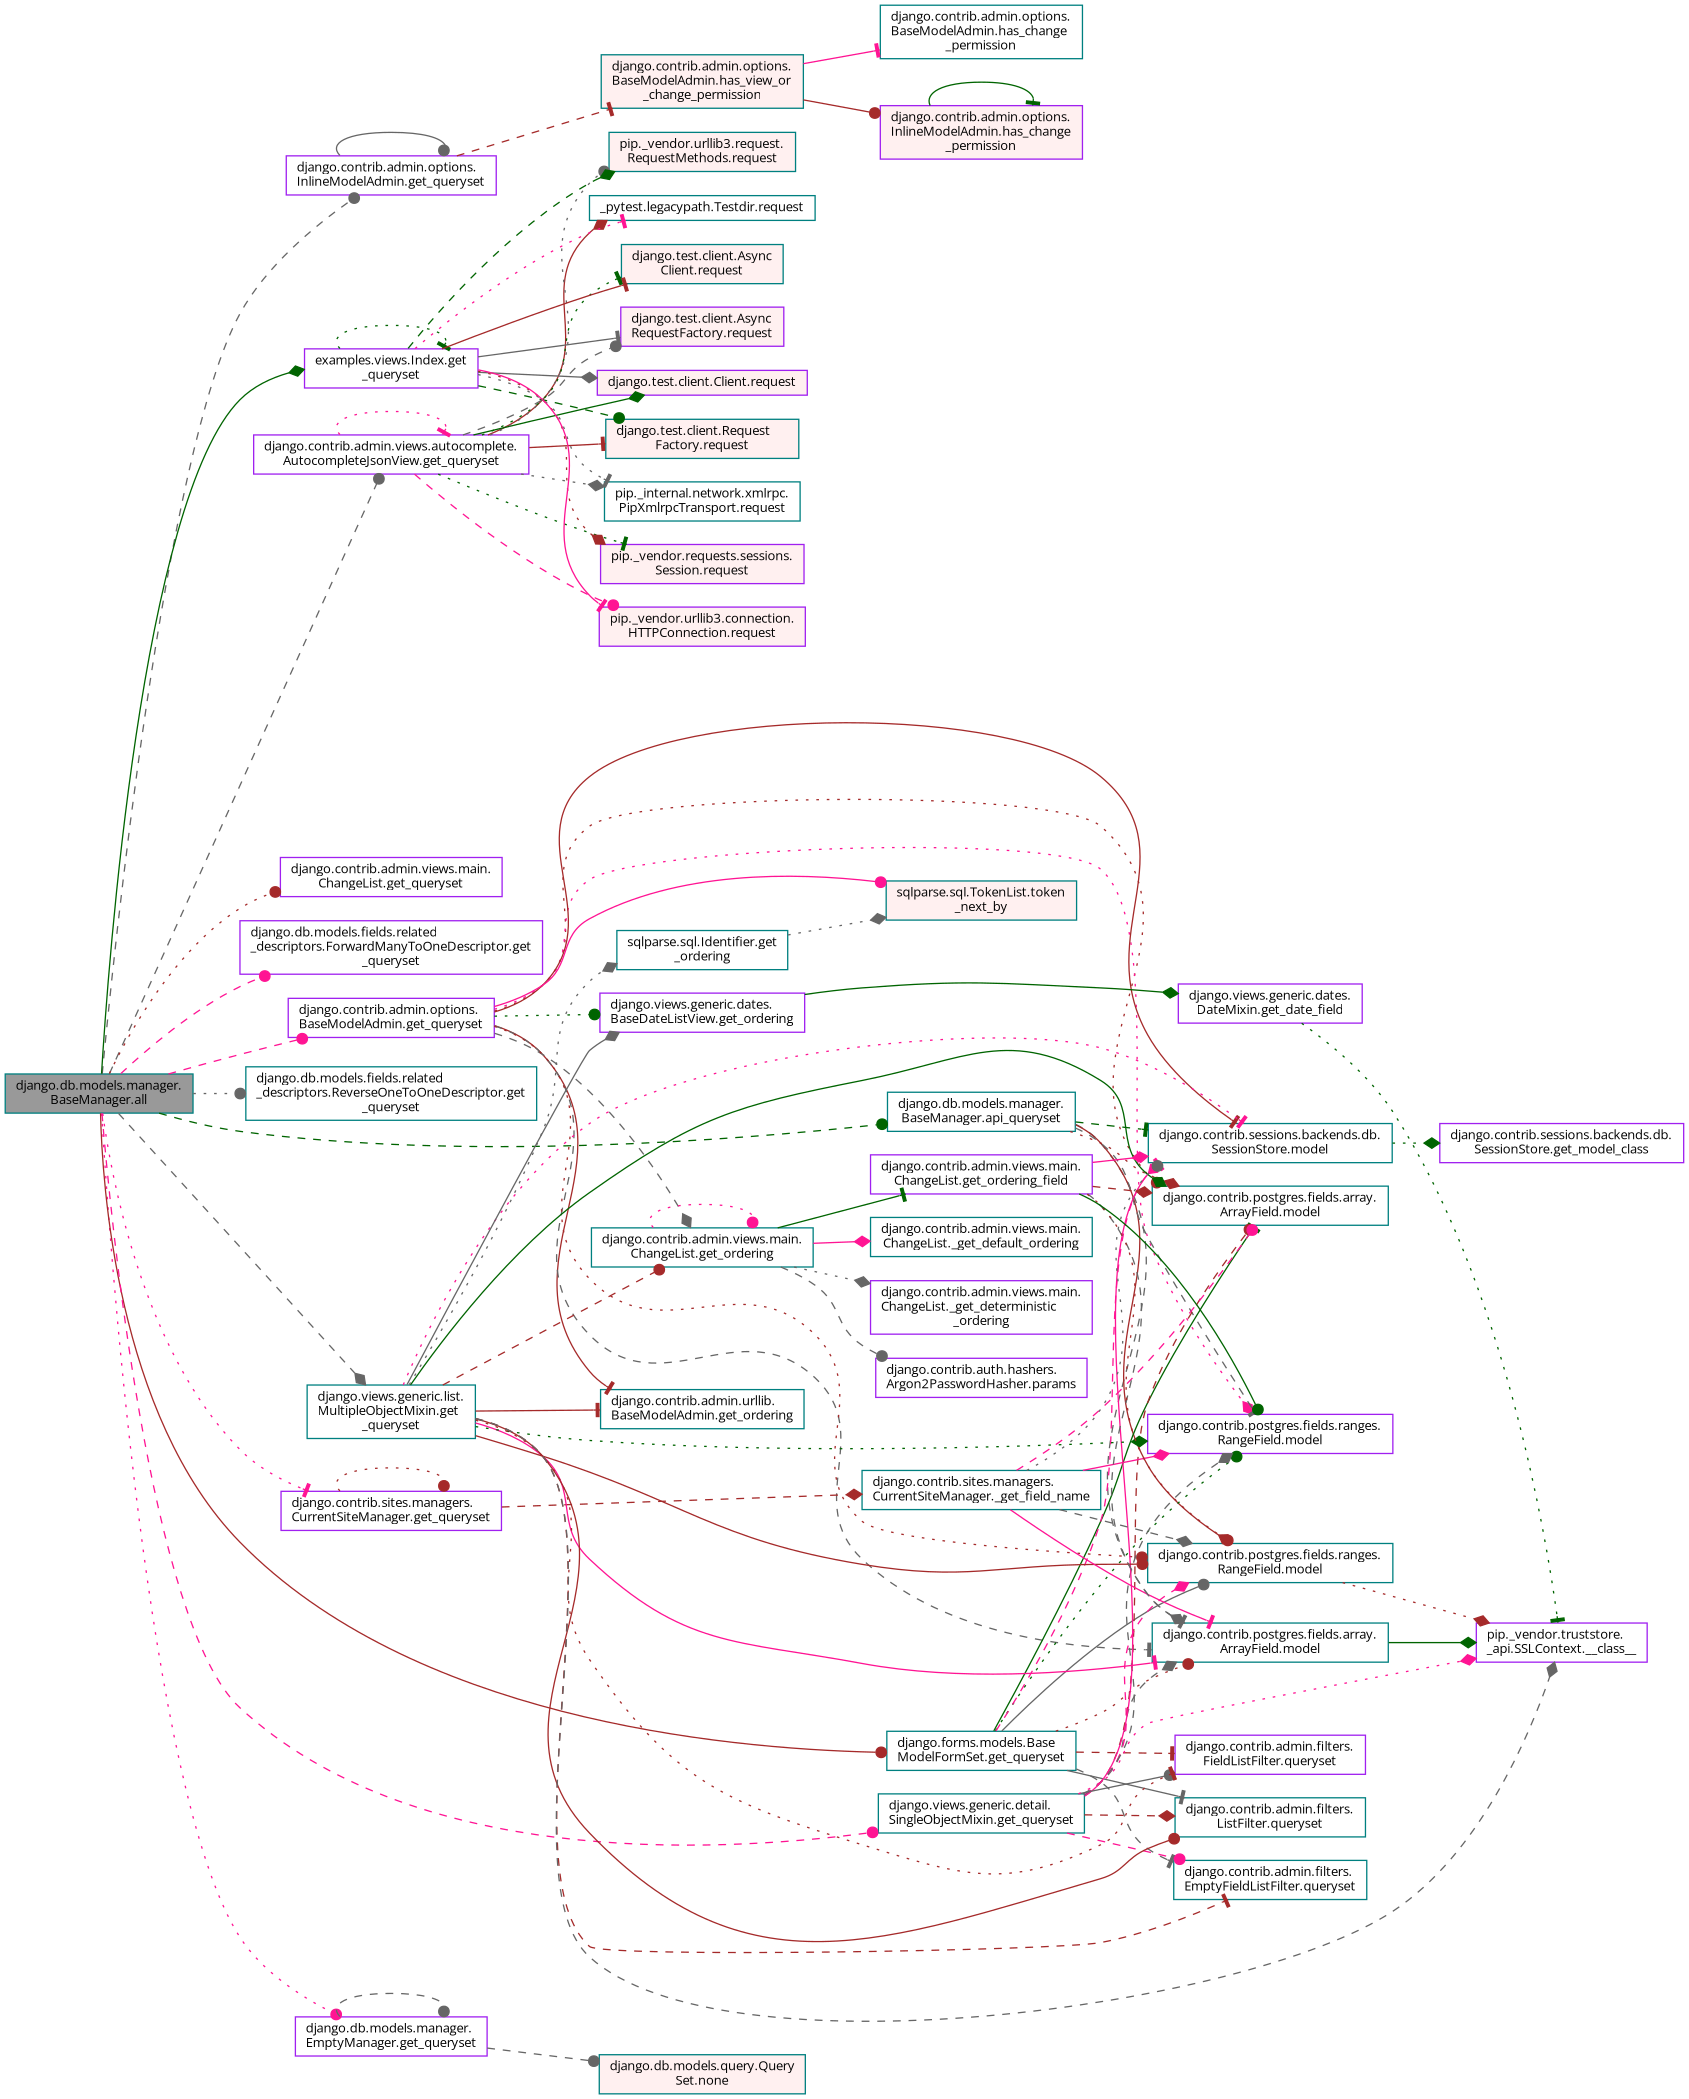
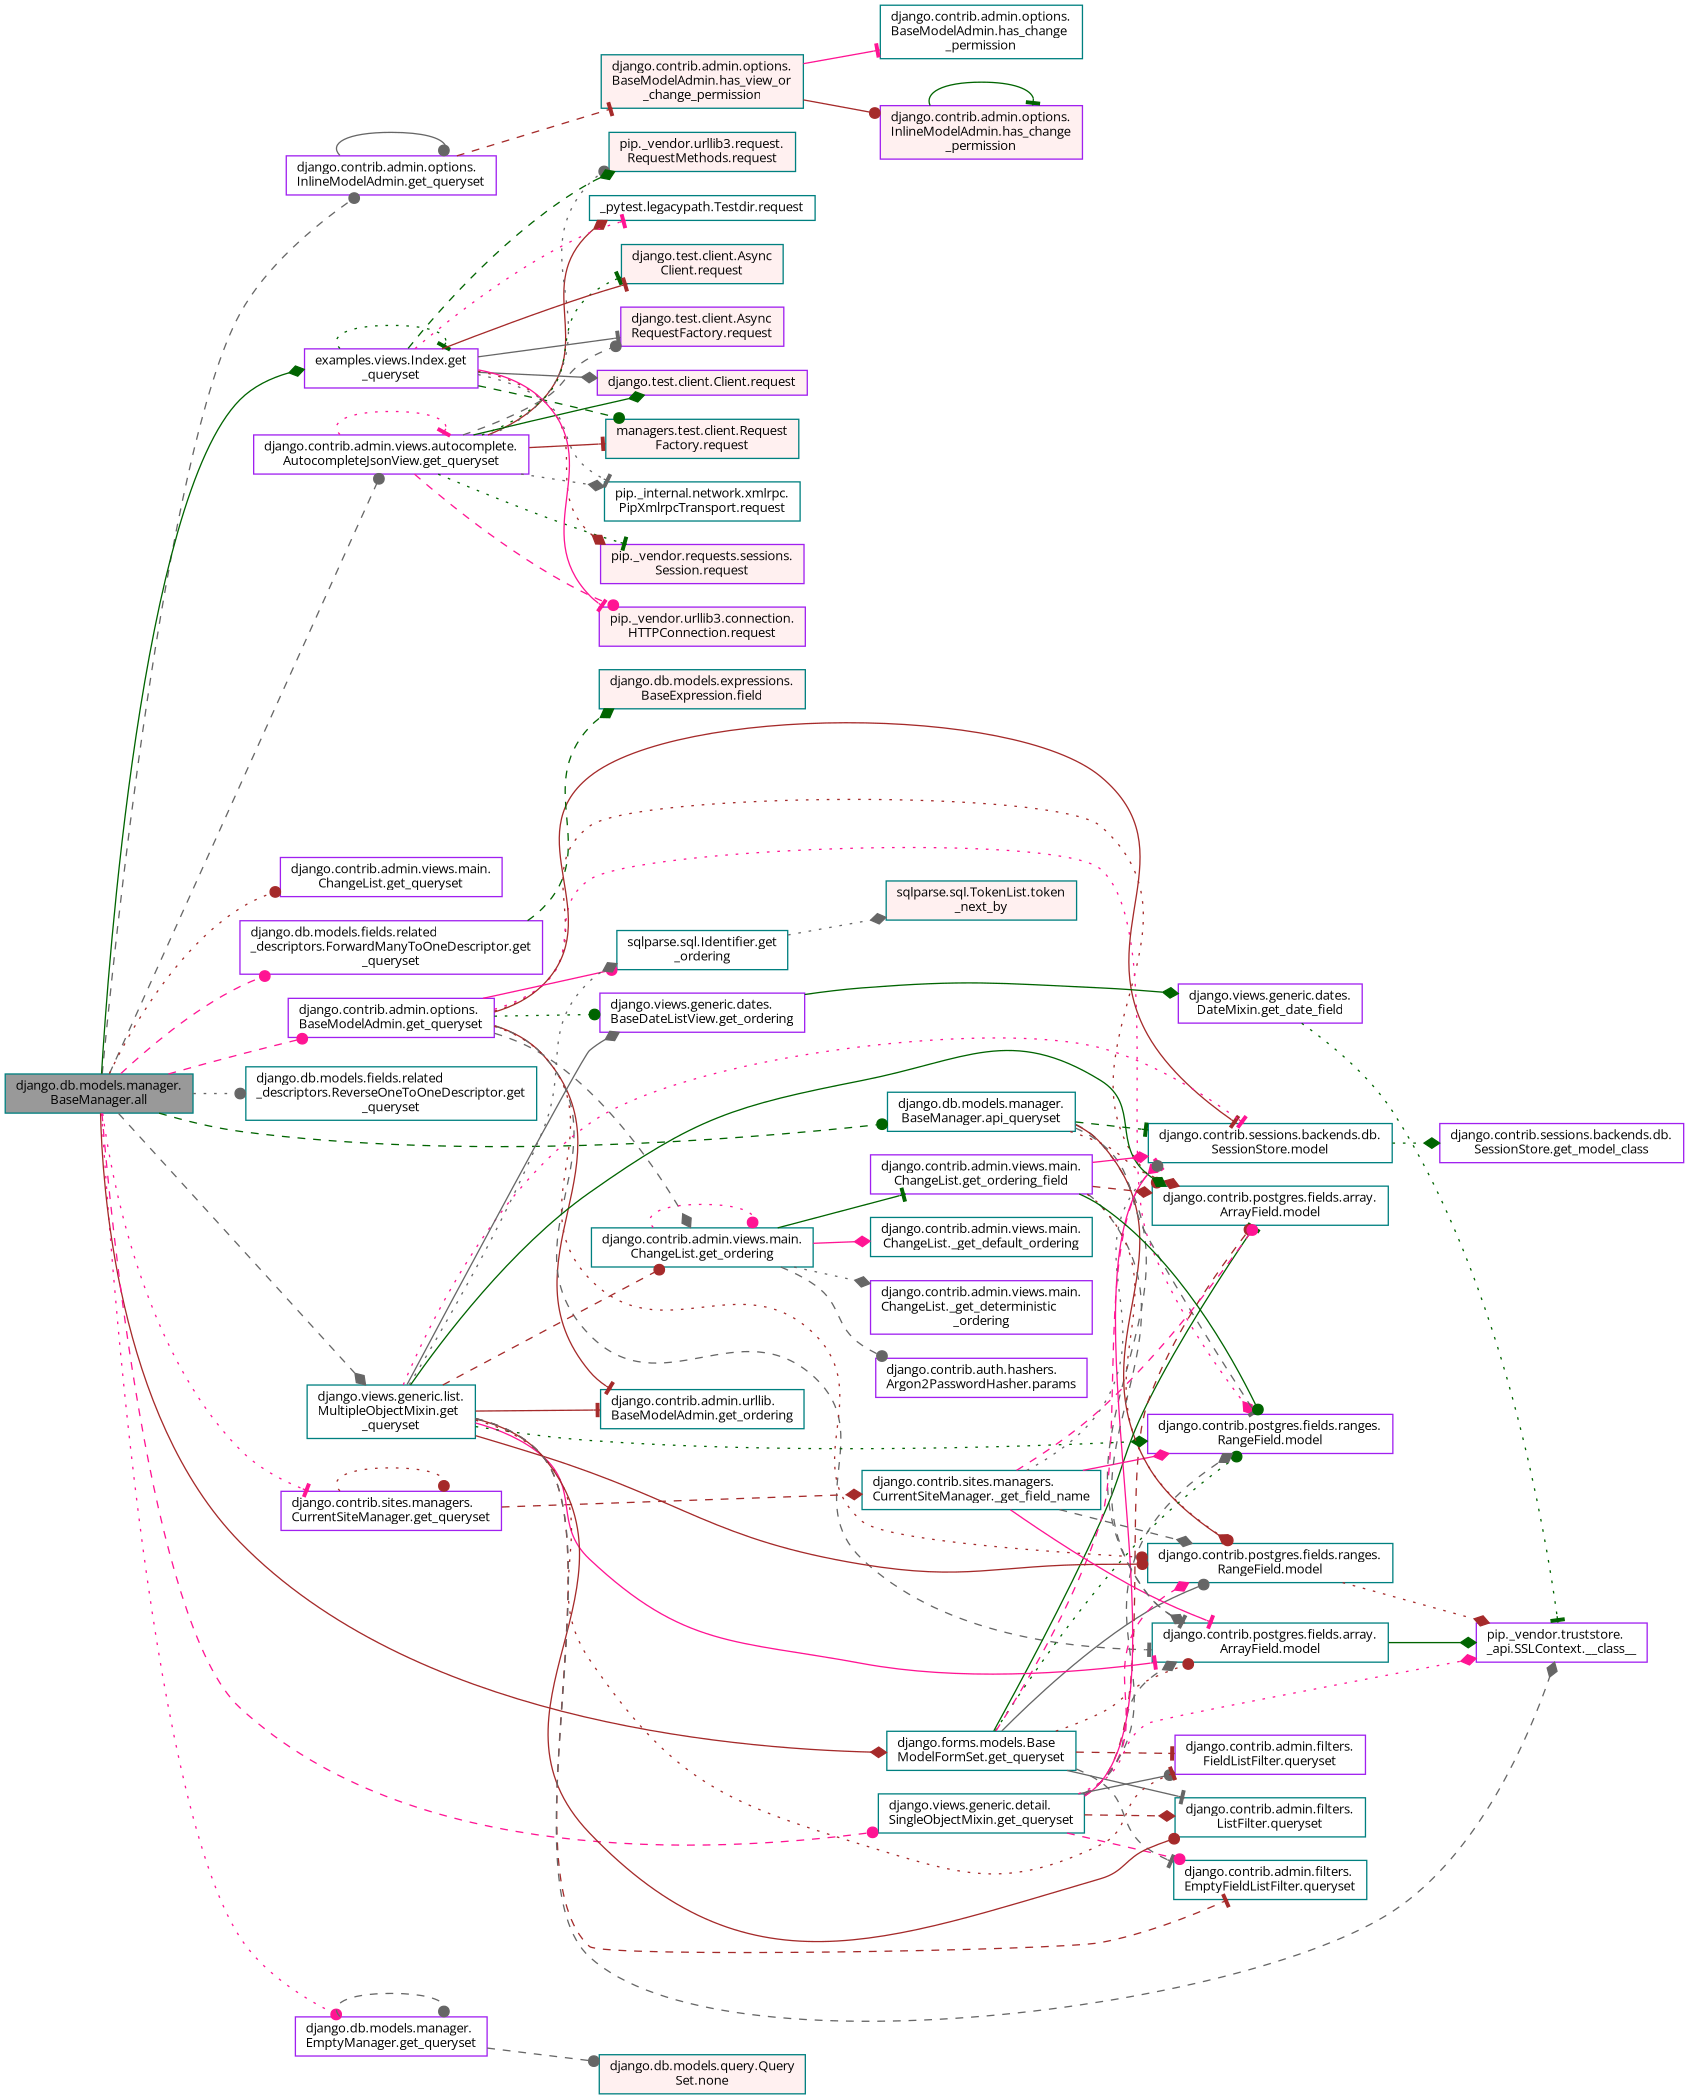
node "django.test.client.Request Factory.request": label "django.test.client.Request Factory.request" -> "managers.test.client.Request Factory.request"
node "django.db.models.expressions. BaseExpression.field": added
edge "django.contrib.admin.options. BaseModelAdmin.get_queryset" -> "sqlparse.sql.TokenList.token _next_by": now "django.contrib.admin.options. BaseModelAdmin.get_queryset" -> "sqlparse.sql.Identifier.get _ordering"
edge "django.db.models.manager. BaseManager.all" -> "django.forms.models.Base ModelFormSet.get_queryset": arrowhead dot -> diamond
